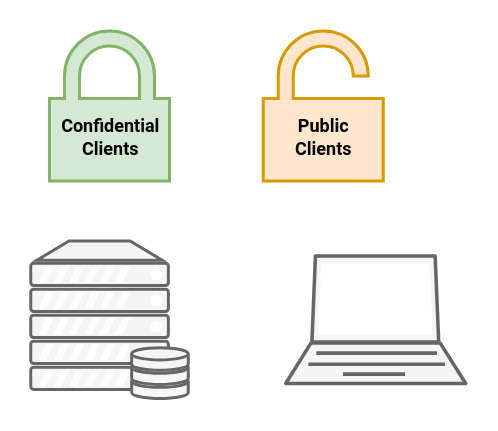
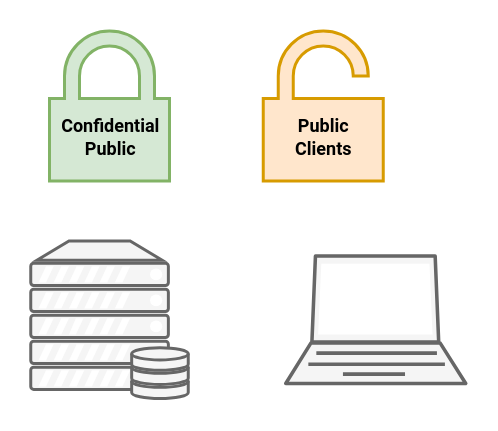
node "Confidential Clients": label "Confidential Clients" -> "Confidential Public"
